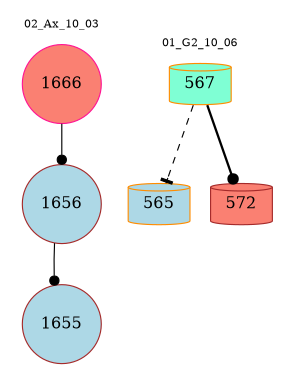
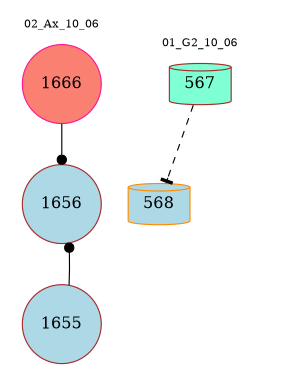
cluster "02_Ax_10_03": label "02_Ax_10_03" -> "02_Ax_10_06"
node "567": color darkorange -> brown
node "565": label "565" -> "568"
node "572": removed
edge "1656" -> "1655": reversed
